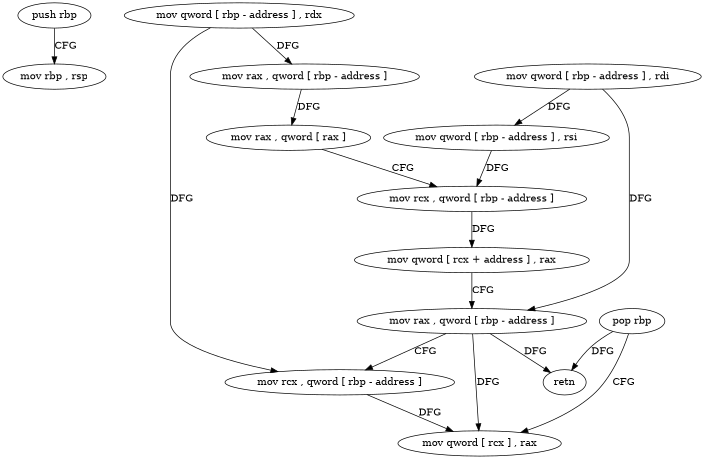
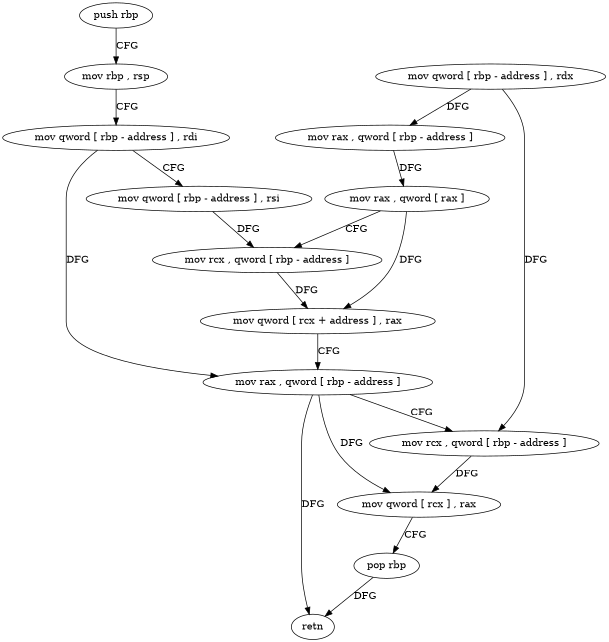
edge "mov rbp , rsp" -> "mov qword [ rbp - address ] , rdi": added, label "CFG"
edge "mov qword [ rbp - address ] , rdi" -> "mov qword [ rbp - address ] , rsi": label "DFG" -> "CFG"
edge "mov rax , qword [ rax ]" -> "mov qword [ rcx + address ] , rax": added, label "DFG"
edge "pop rbp" -> "mov qword [ rcx ] , rax": reversed
